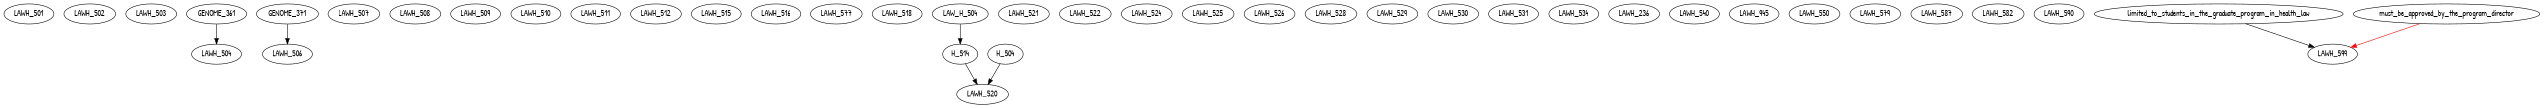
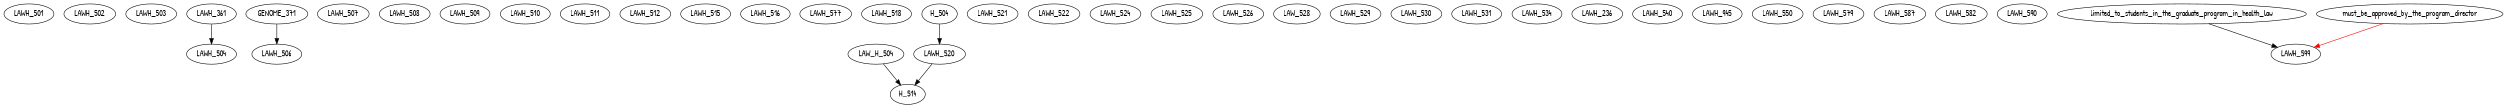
node "GENOME_361": label "GENOME_361" -> "LAWH_361"
node "LAWH_528": label "LAWH_528" -> "LAW_528"
edge "H_514" -> "LAWH_520": reversed
